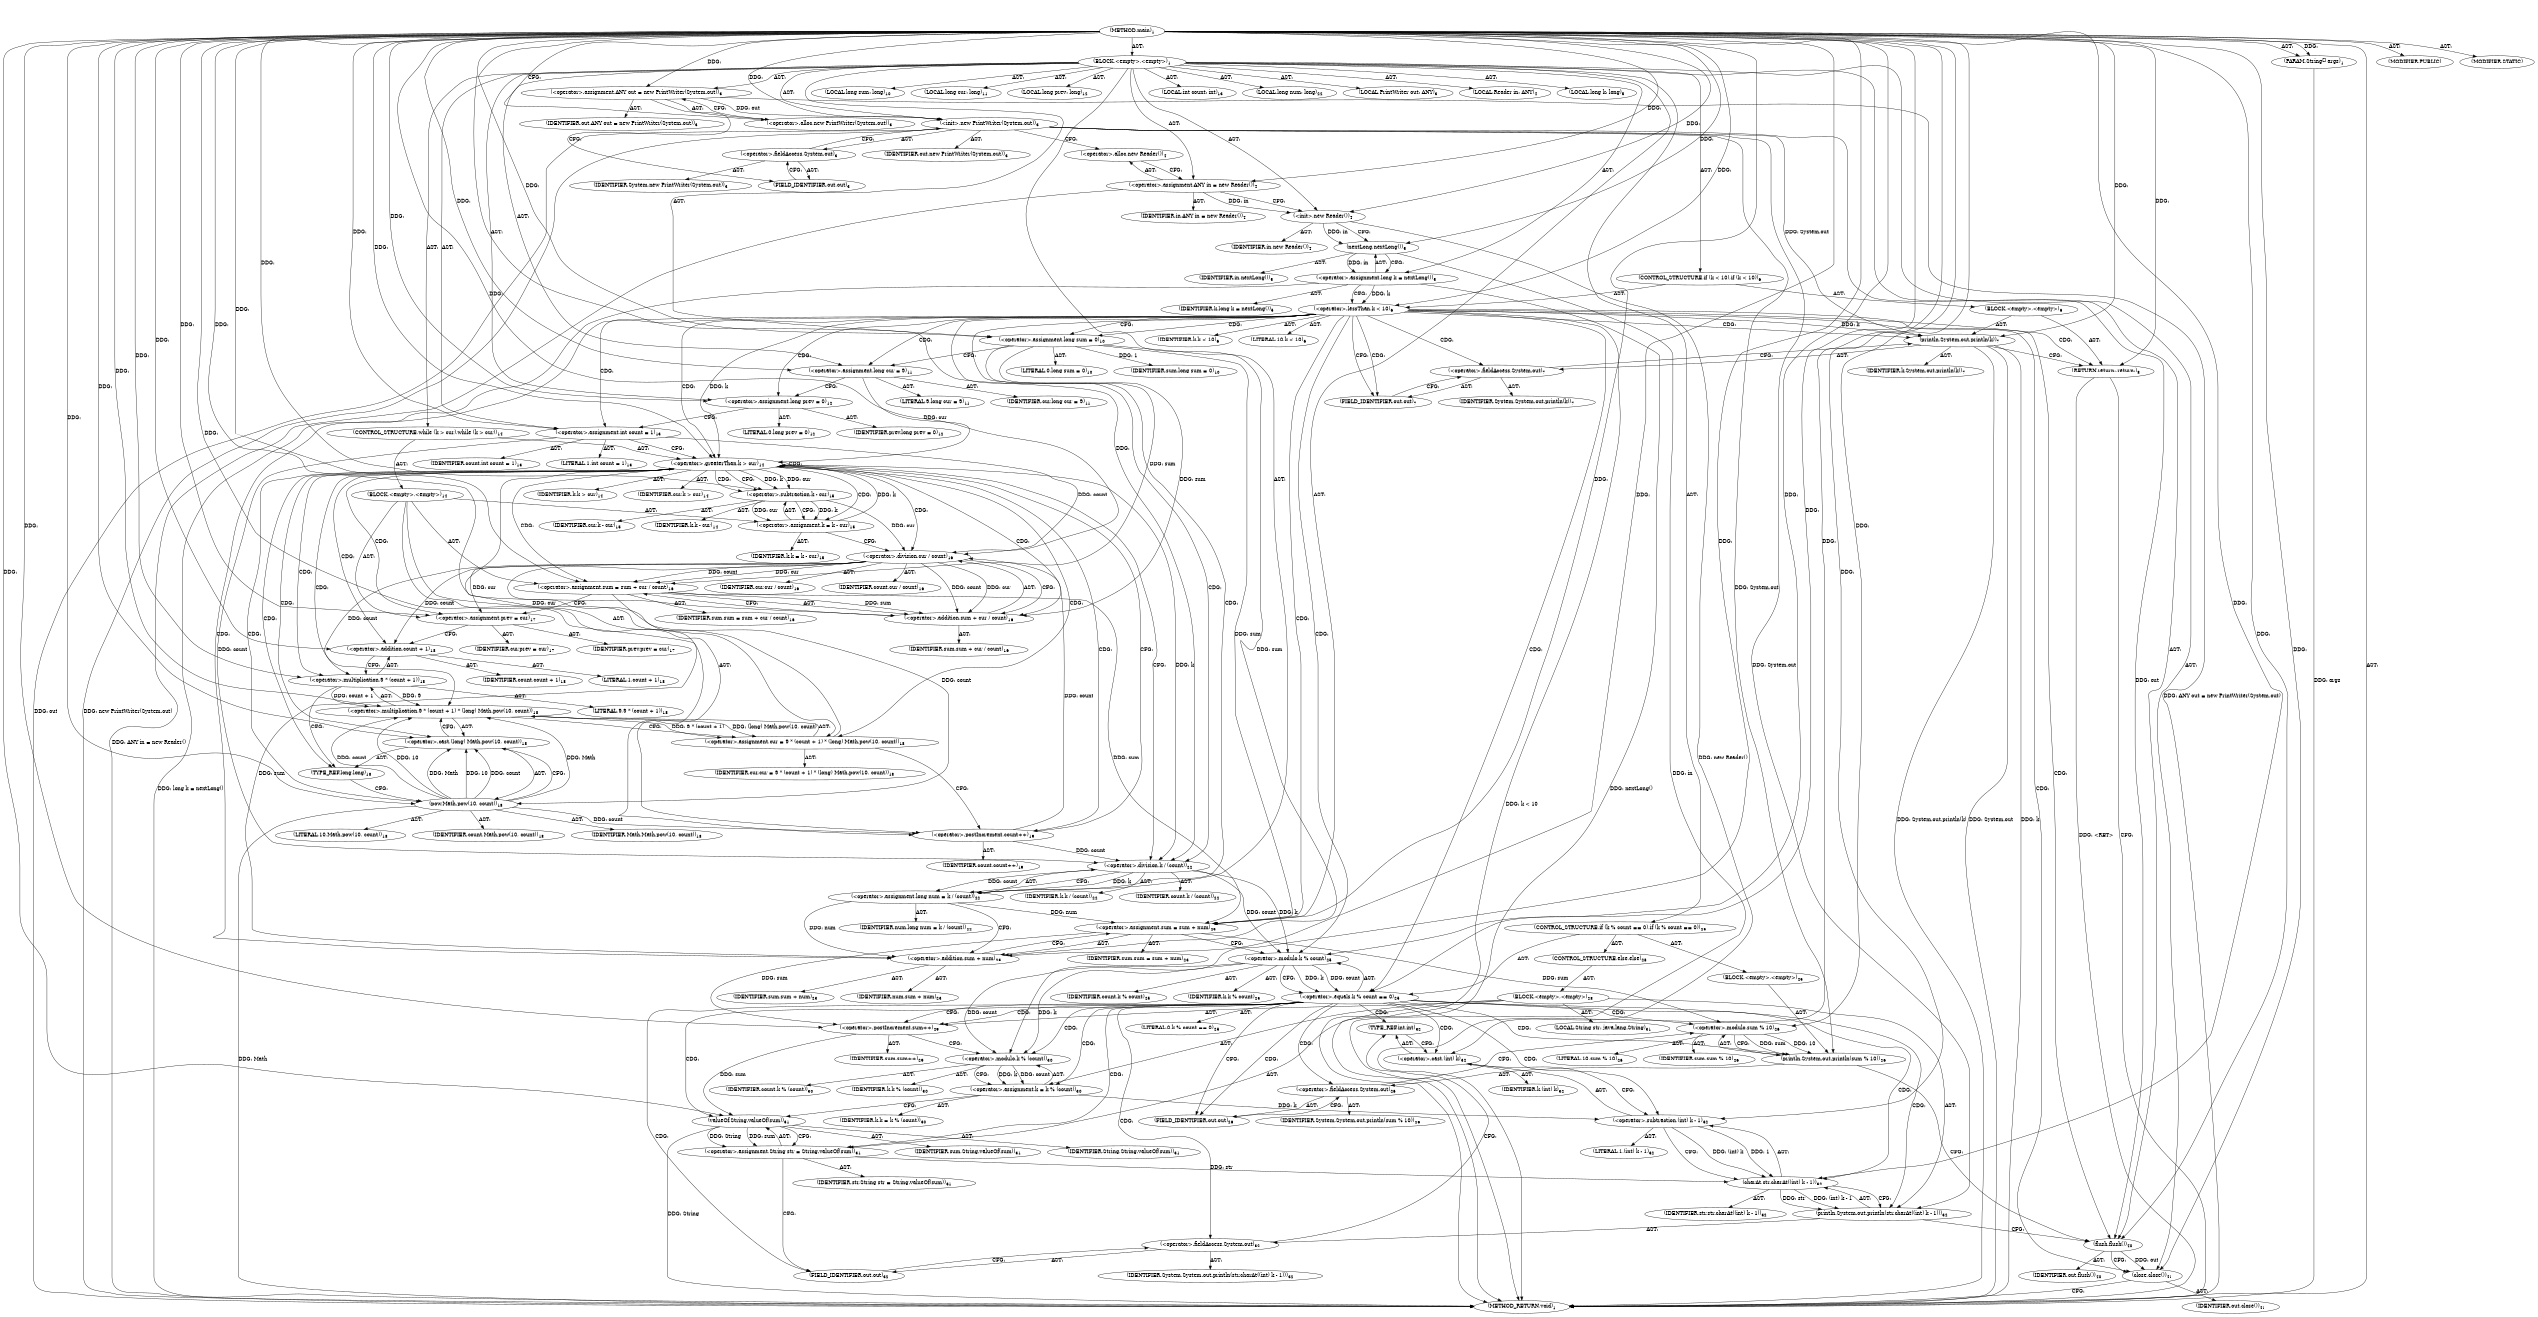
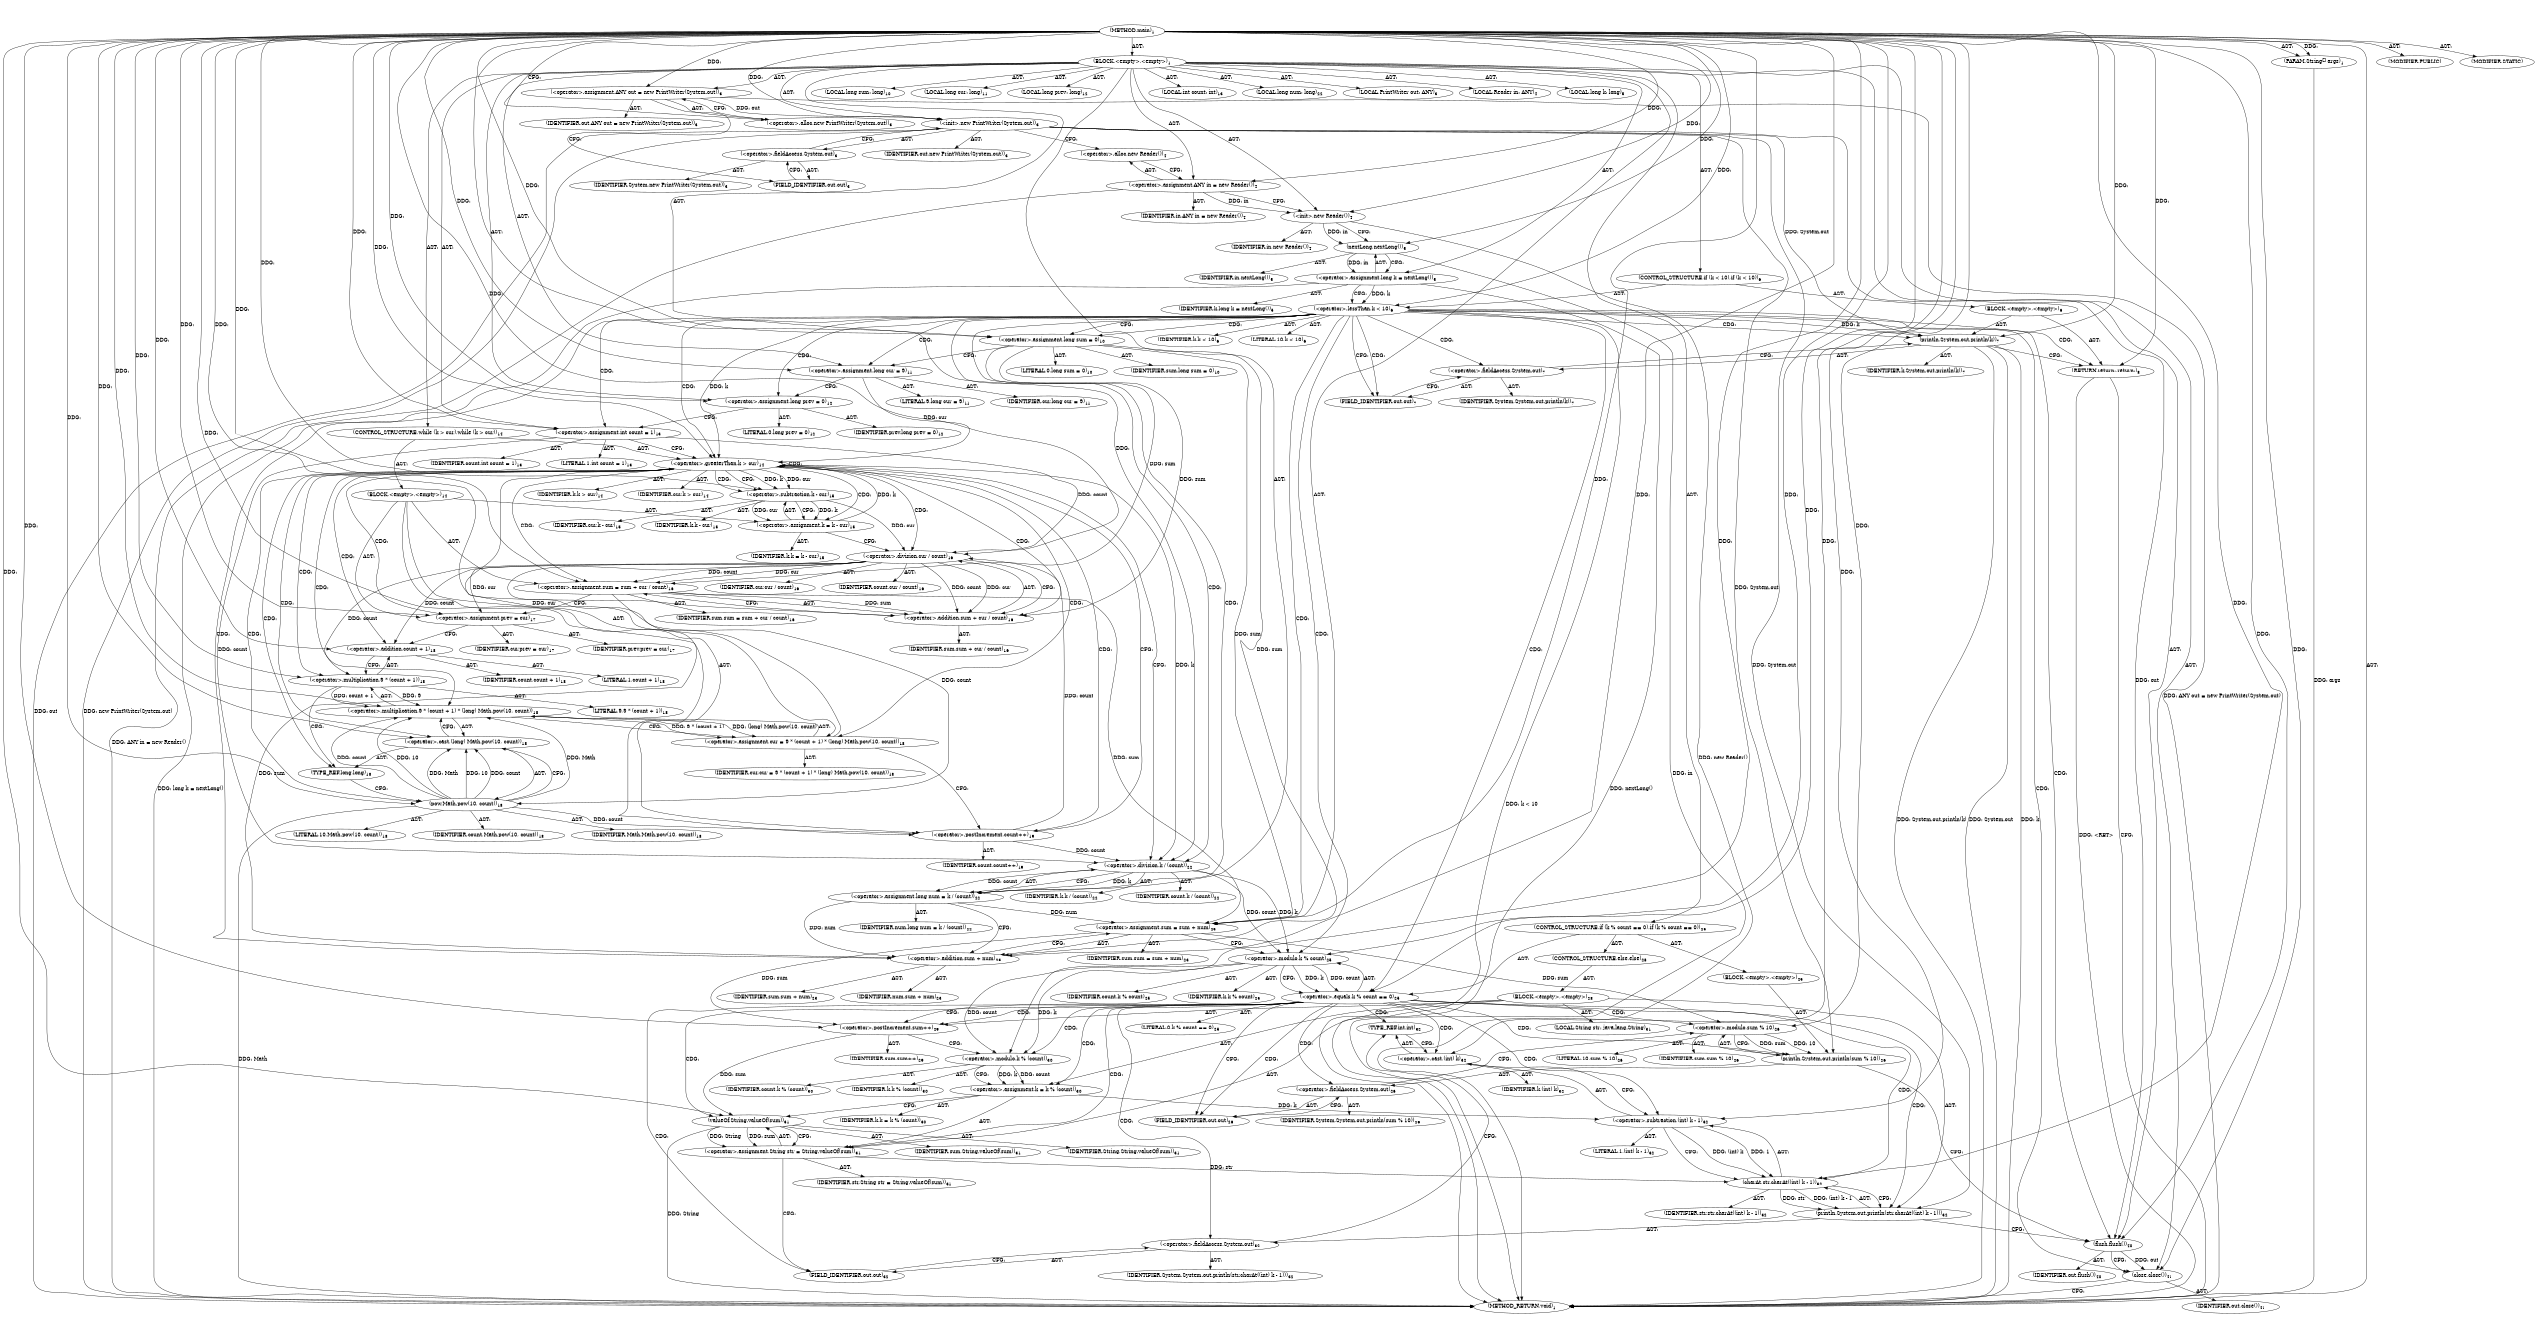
edge "(<operator>.assignment,long sum = 0)" -> "(IDENTIFIER,sum,long sum = 0)": label "DDG: 1" -> "AST: "
node "(IDENTIFIER,k,k - cur)": text "14" -> "15"
edge "(<operator>.assignment,k = k % (count))" -> "(<operator>.modulo,k % (count))": now "(<operator>.assignment,k = k % (count))" -> "(<operator>.assignment,String str = String.valueOf(sum))"
